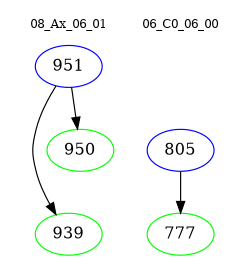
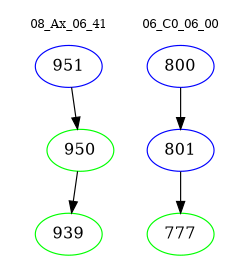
cluster "08_Ax_06_01": label "08_Ax_06_01" -> "08_Ax_06_41"
node "800": added
edge "951" -> "939": now "950" -> "939"
node "805": label "805" -> "801"
